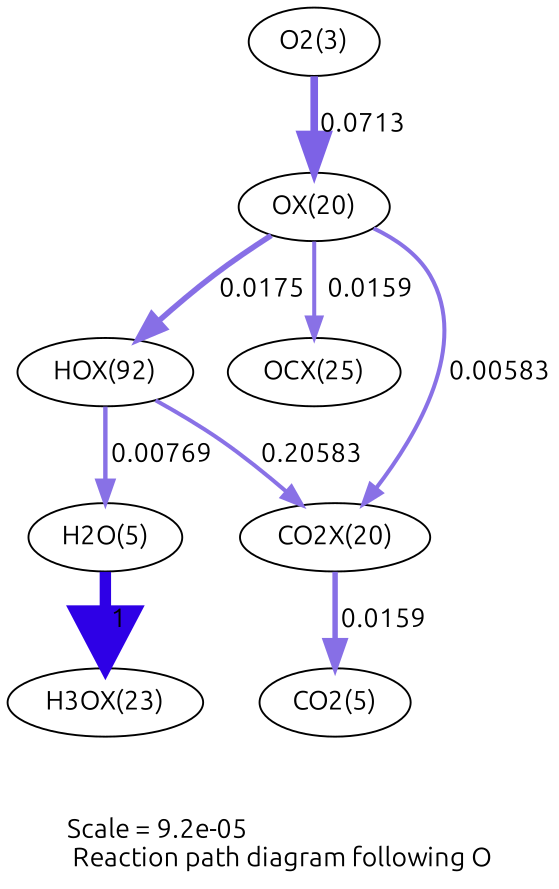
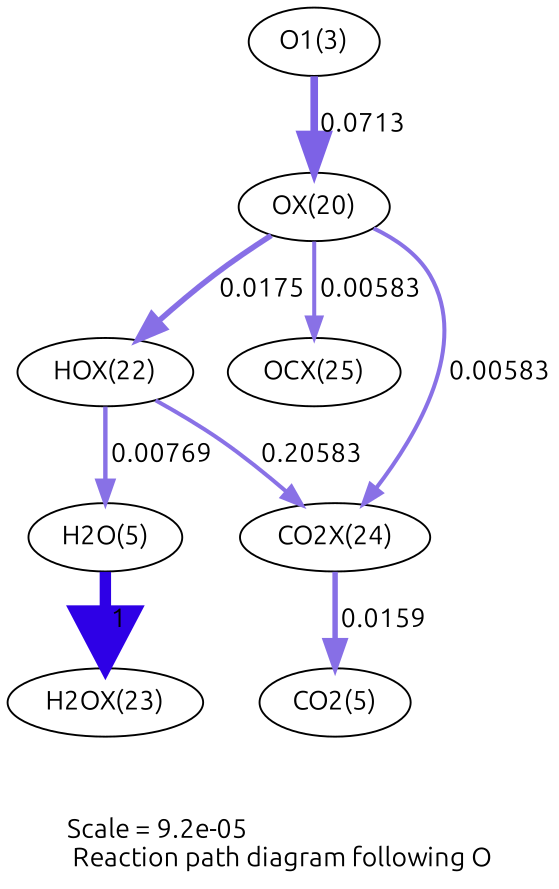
node "O2(3)": label "O2(3)" -> "O1(3)"
edge "OX(20)" -> "OCX(25)": label " 0.0159" -> " 0.00583"
node "HOX(92)": label "HOX(92)" -> "HOX(22)"
node "CO2X(20)": label "CO2X(20)" -> "CO2X(24)"
node "H3OX(23)": label "H3OX(23)" -> "H2OX(23)"
